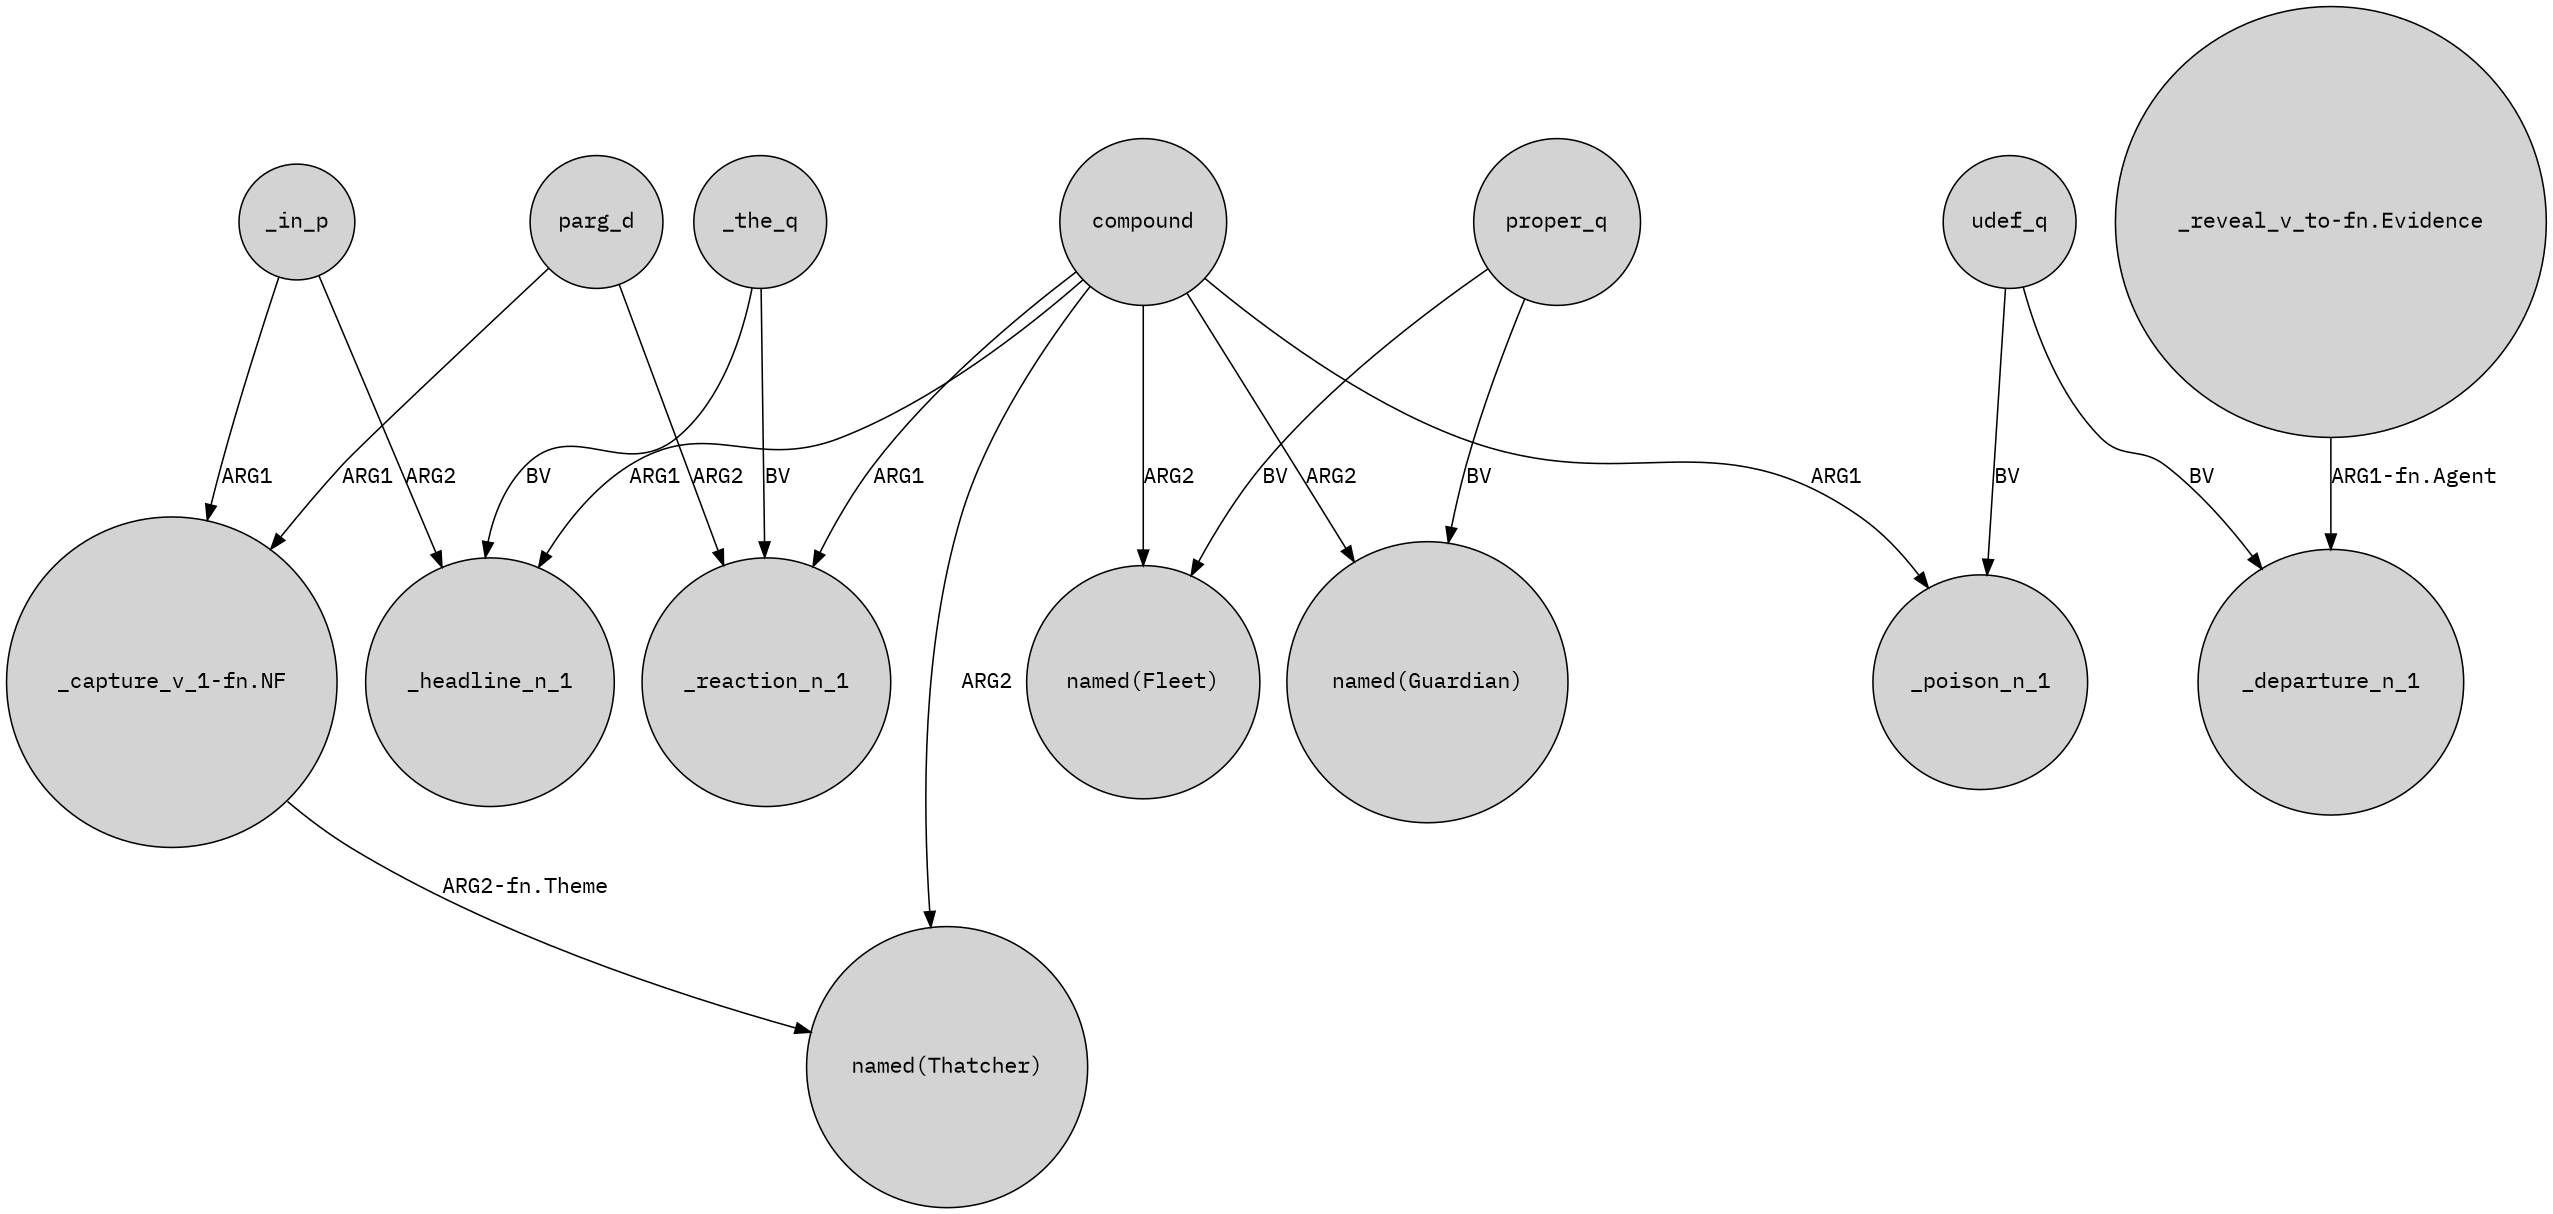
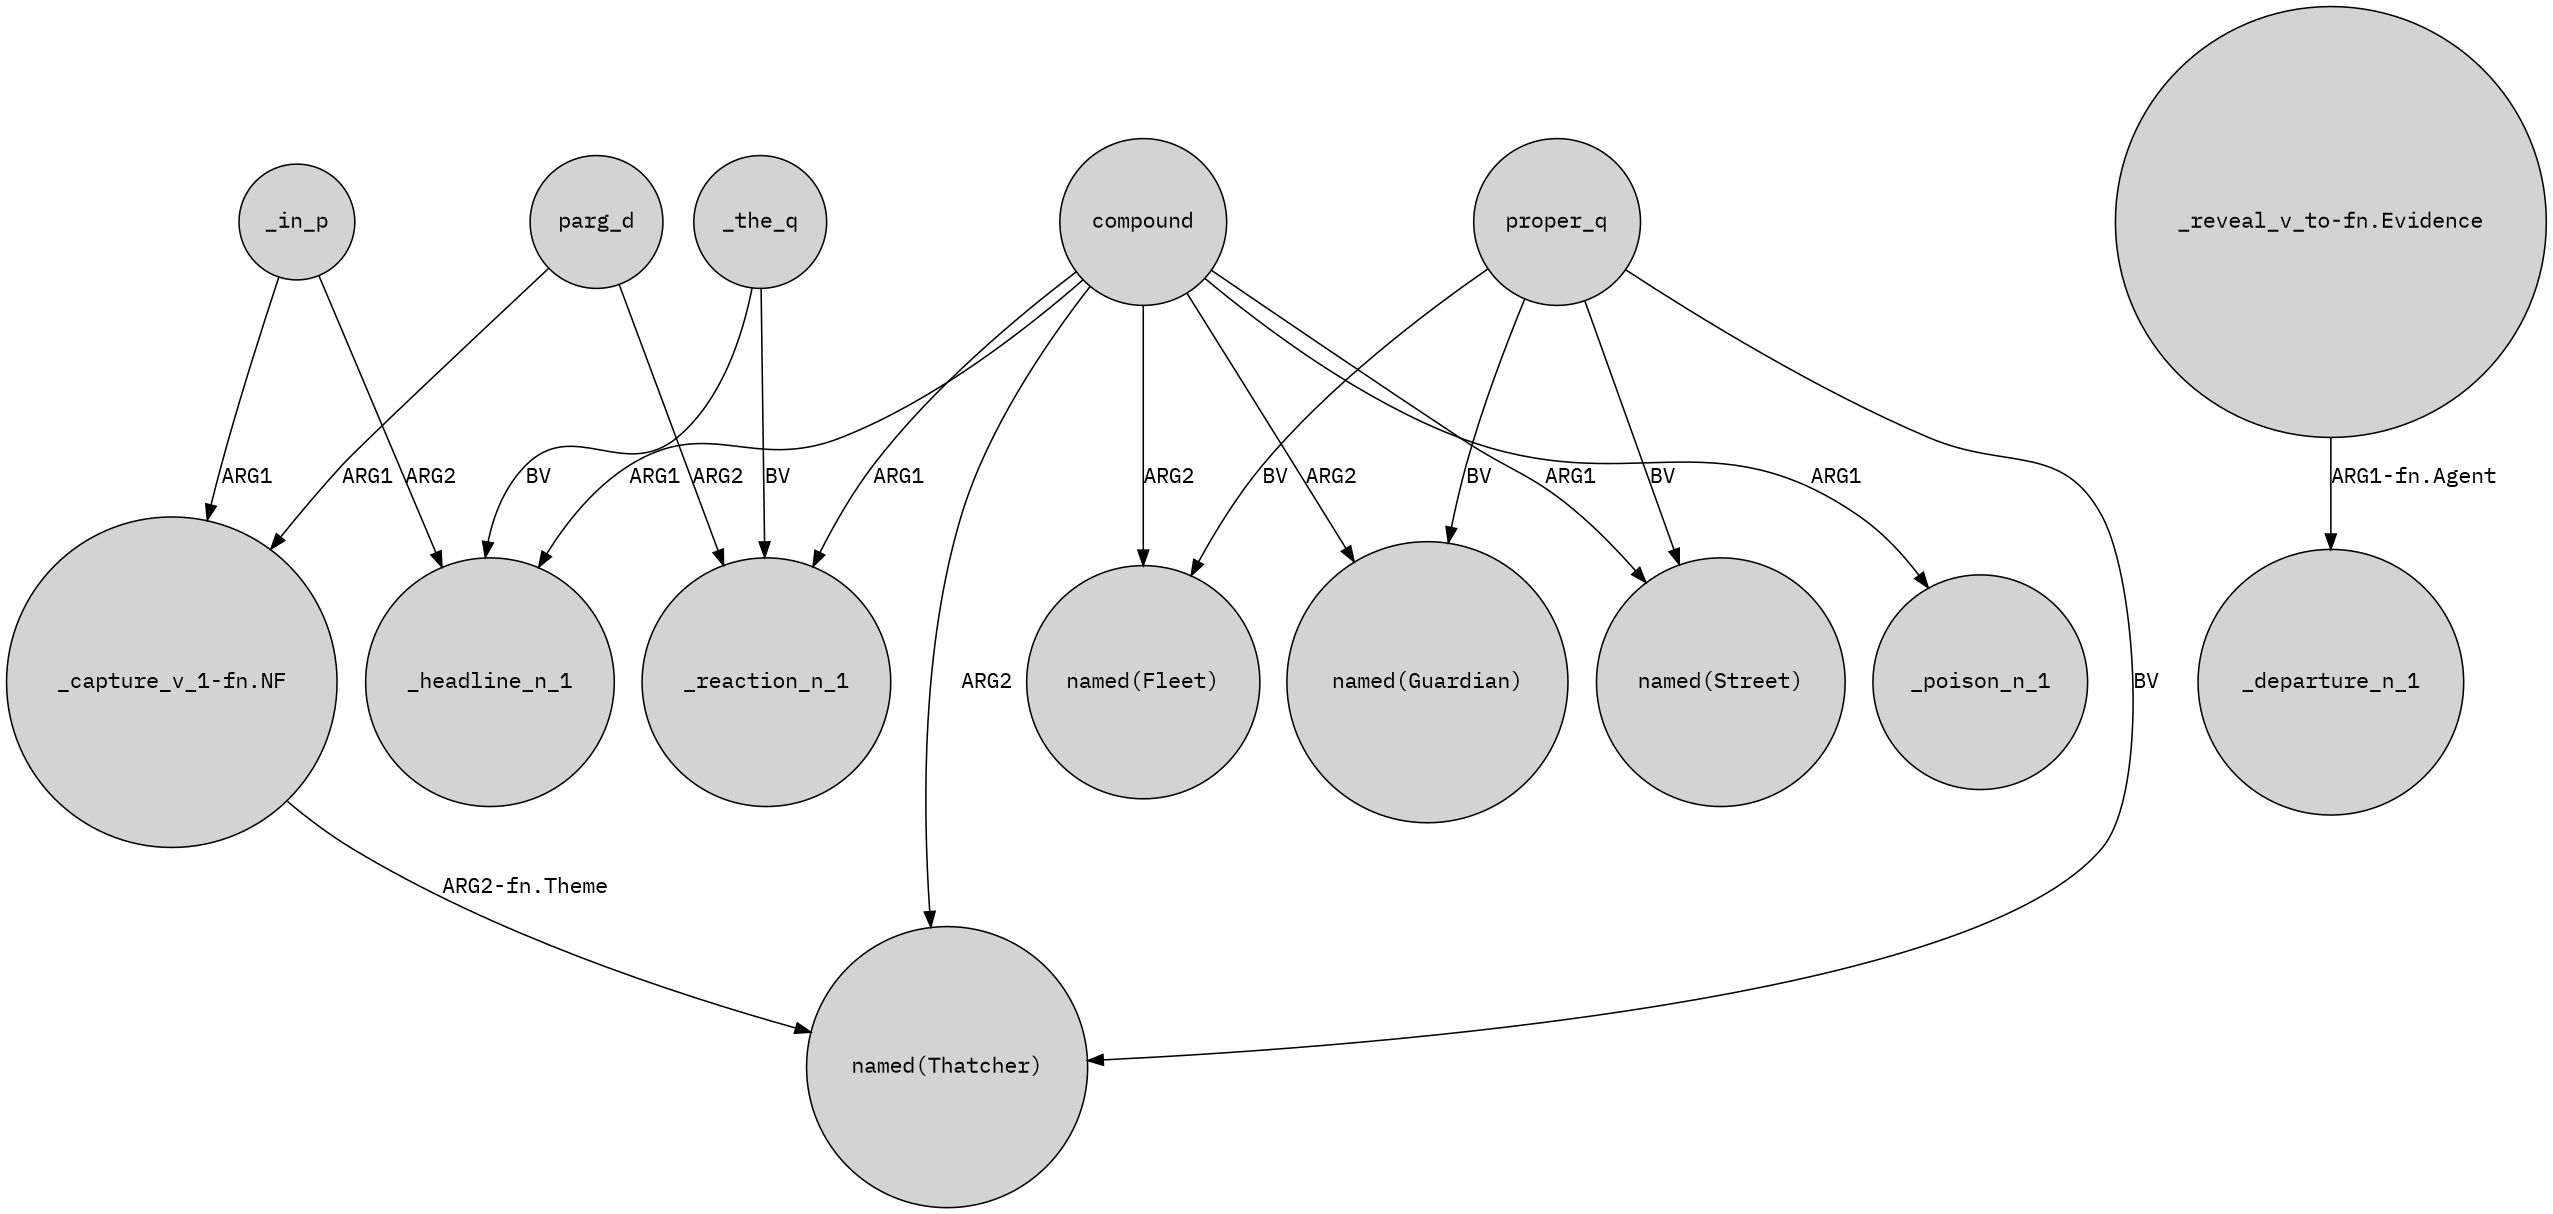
node "udef_q": removed
node "named(Street)": added
edge "proper_q" -> "named(Thatcher)": added, label "BV"
